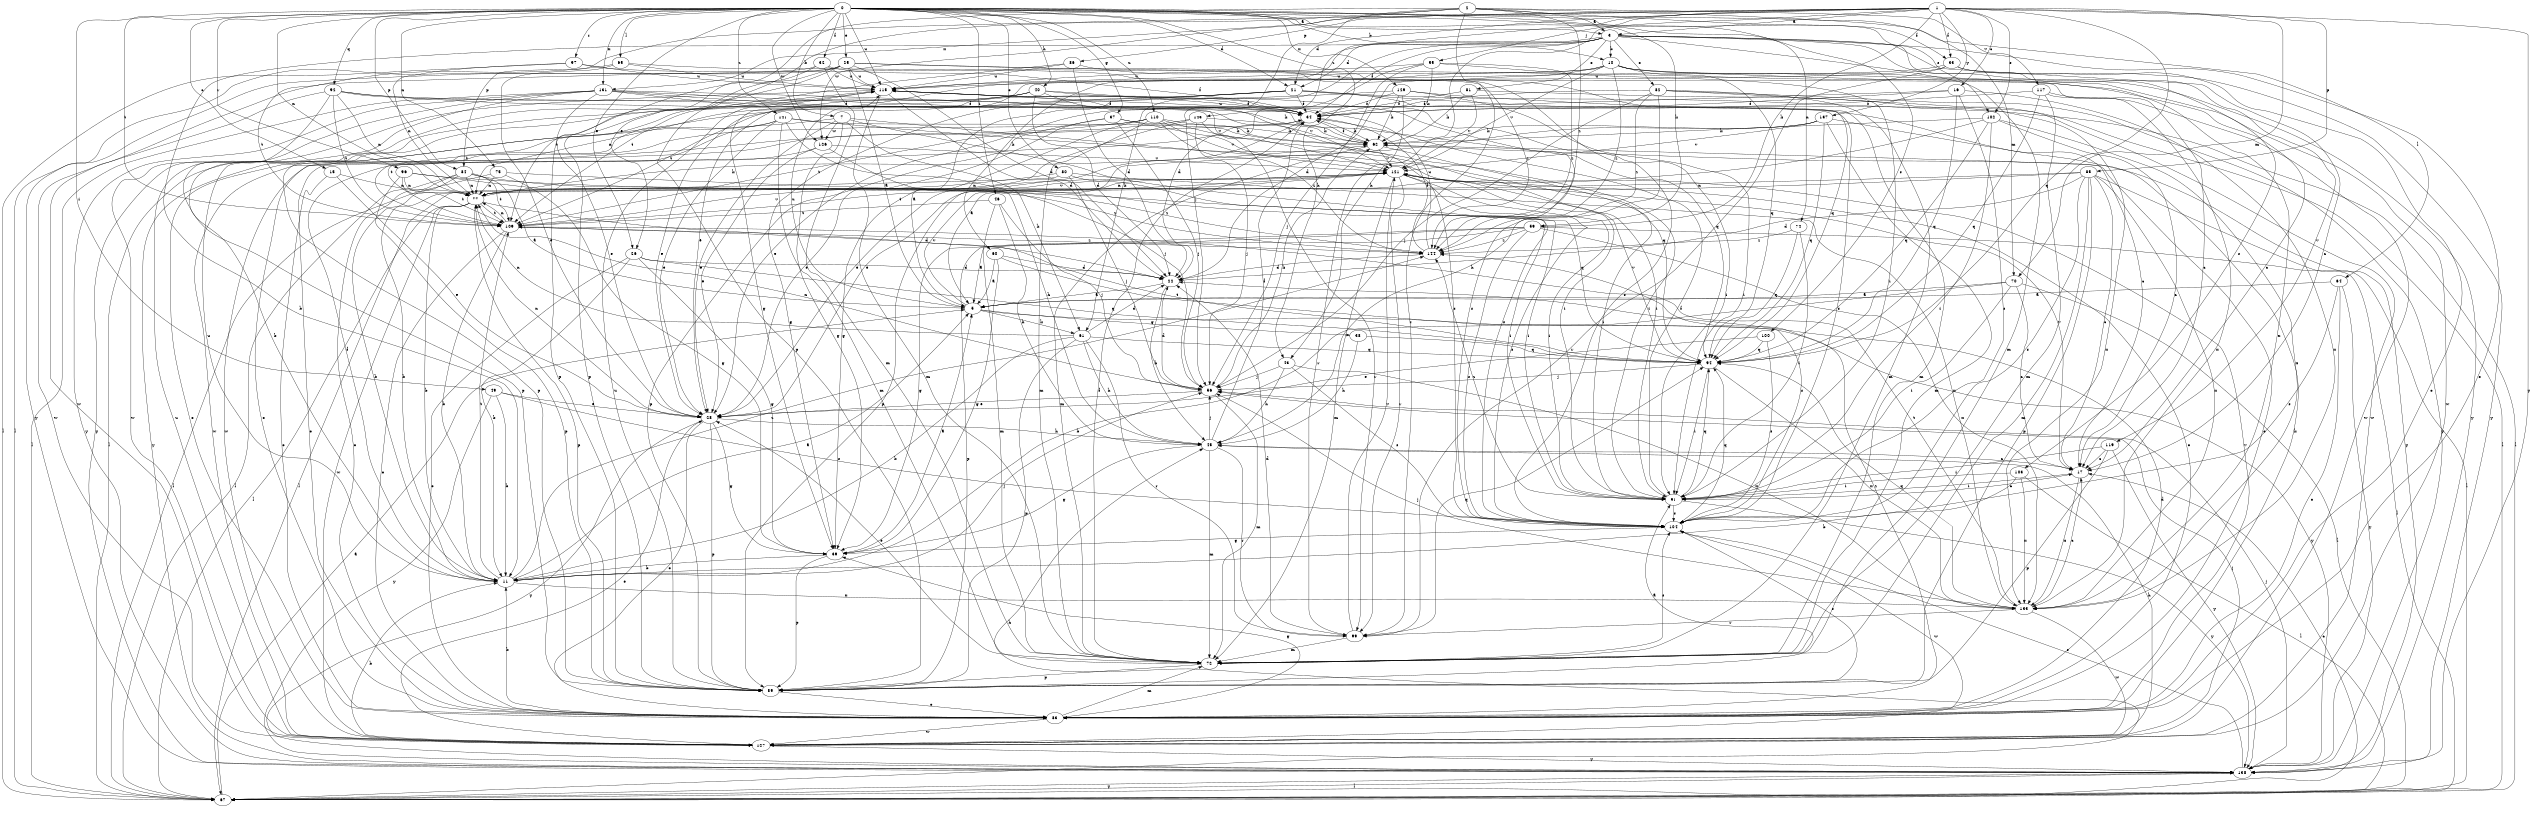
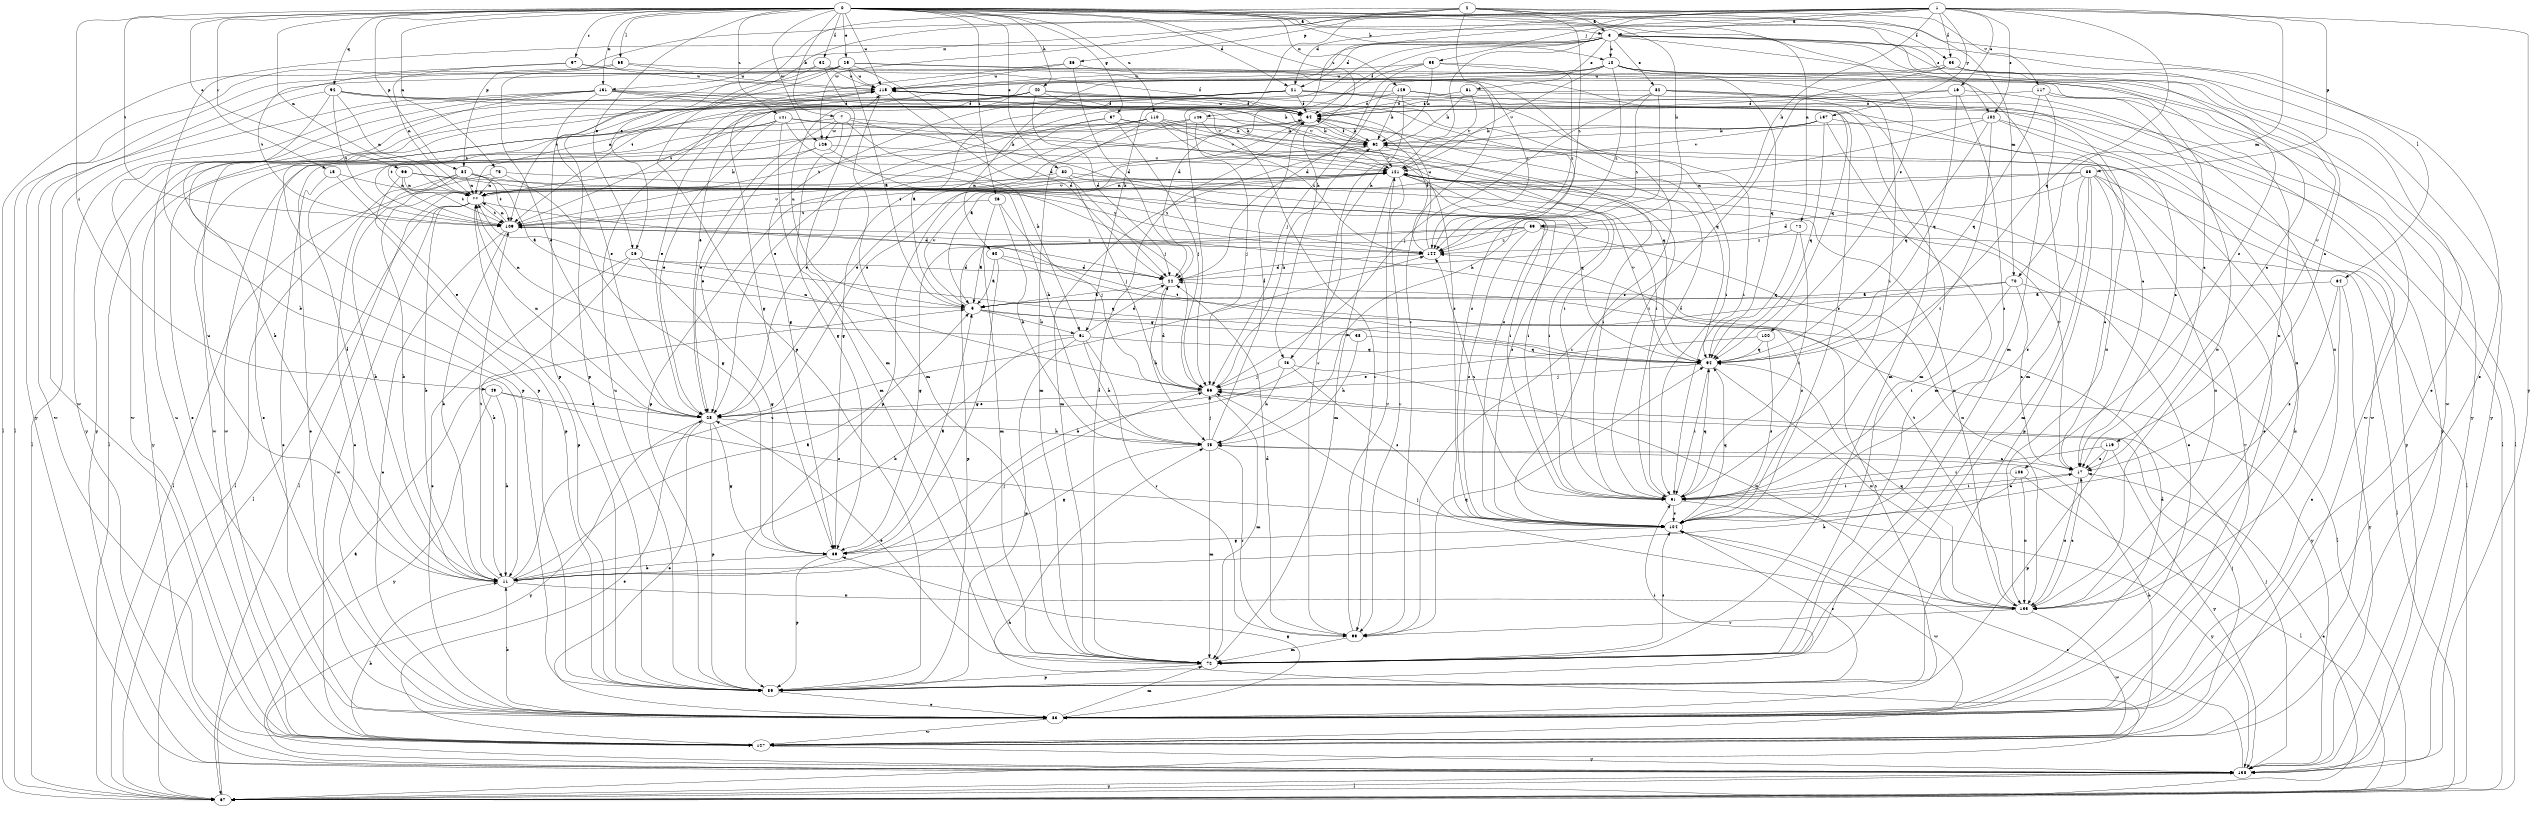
edge "89" -> "51": label "a" -> "i"
